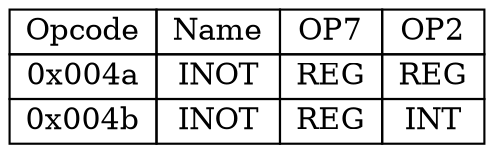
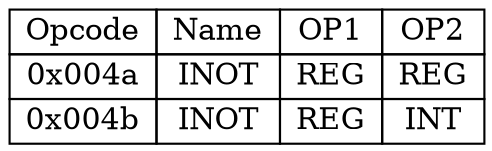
node "Opcode": text "OP7" -> "OP1"
